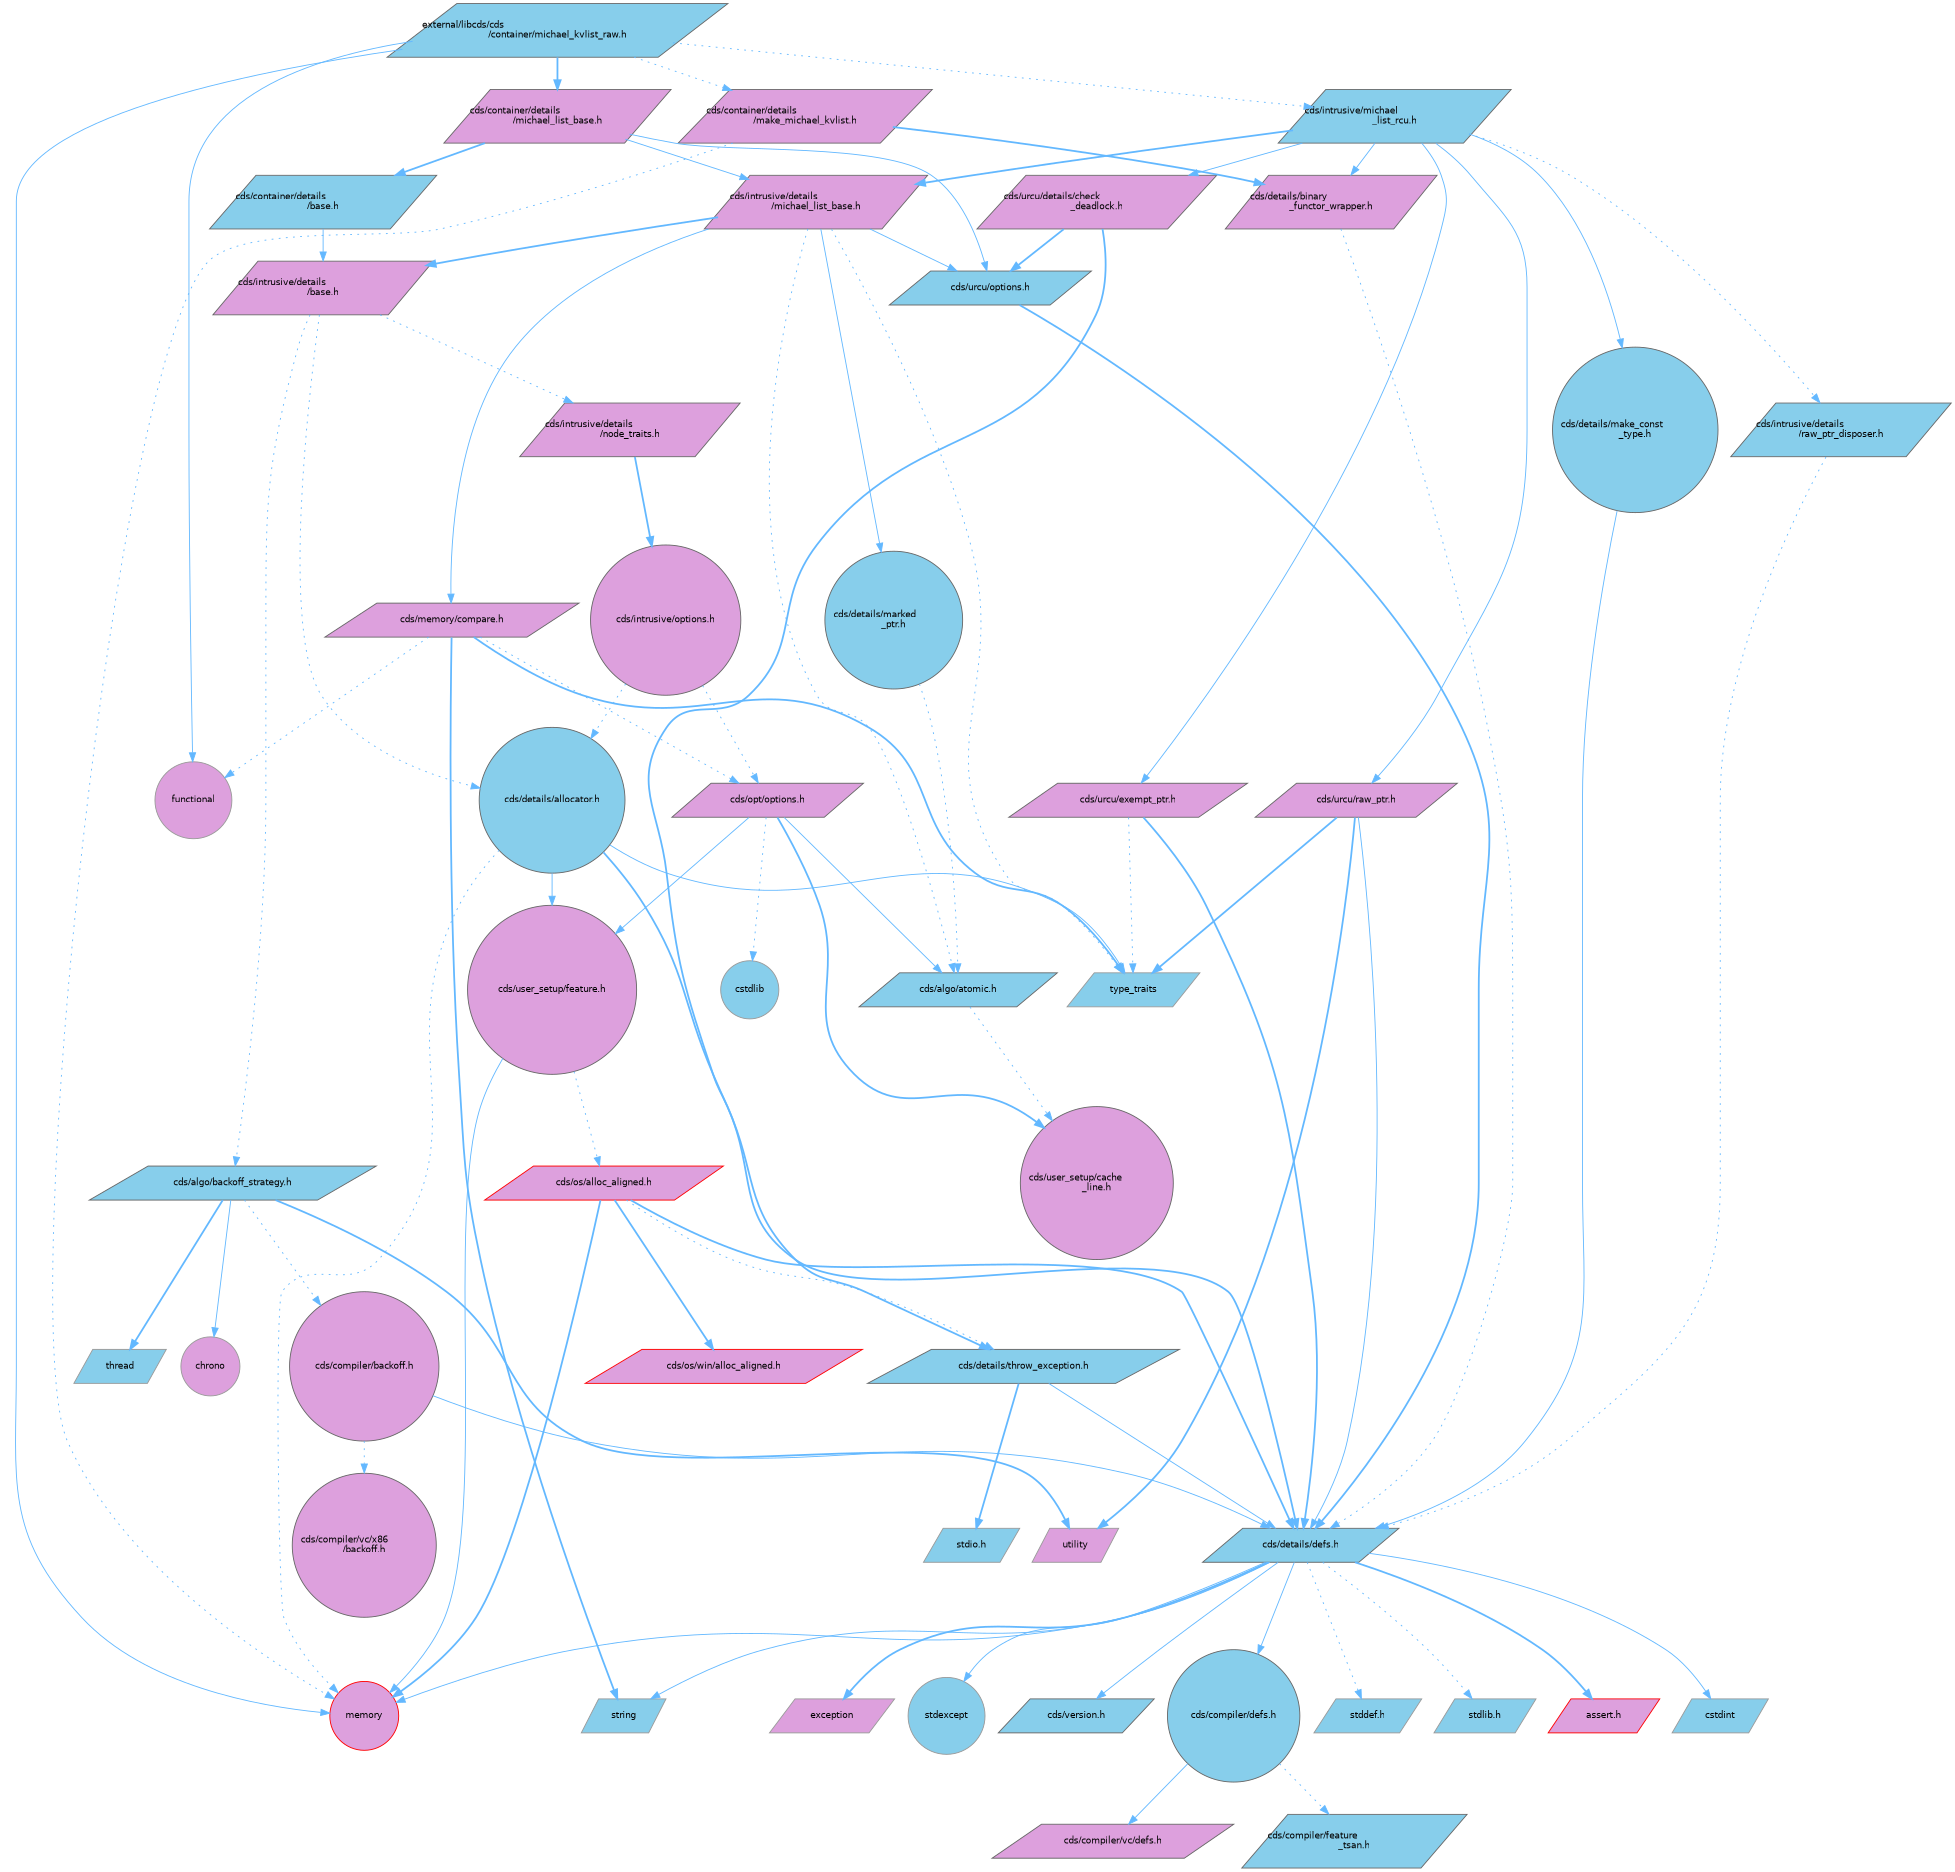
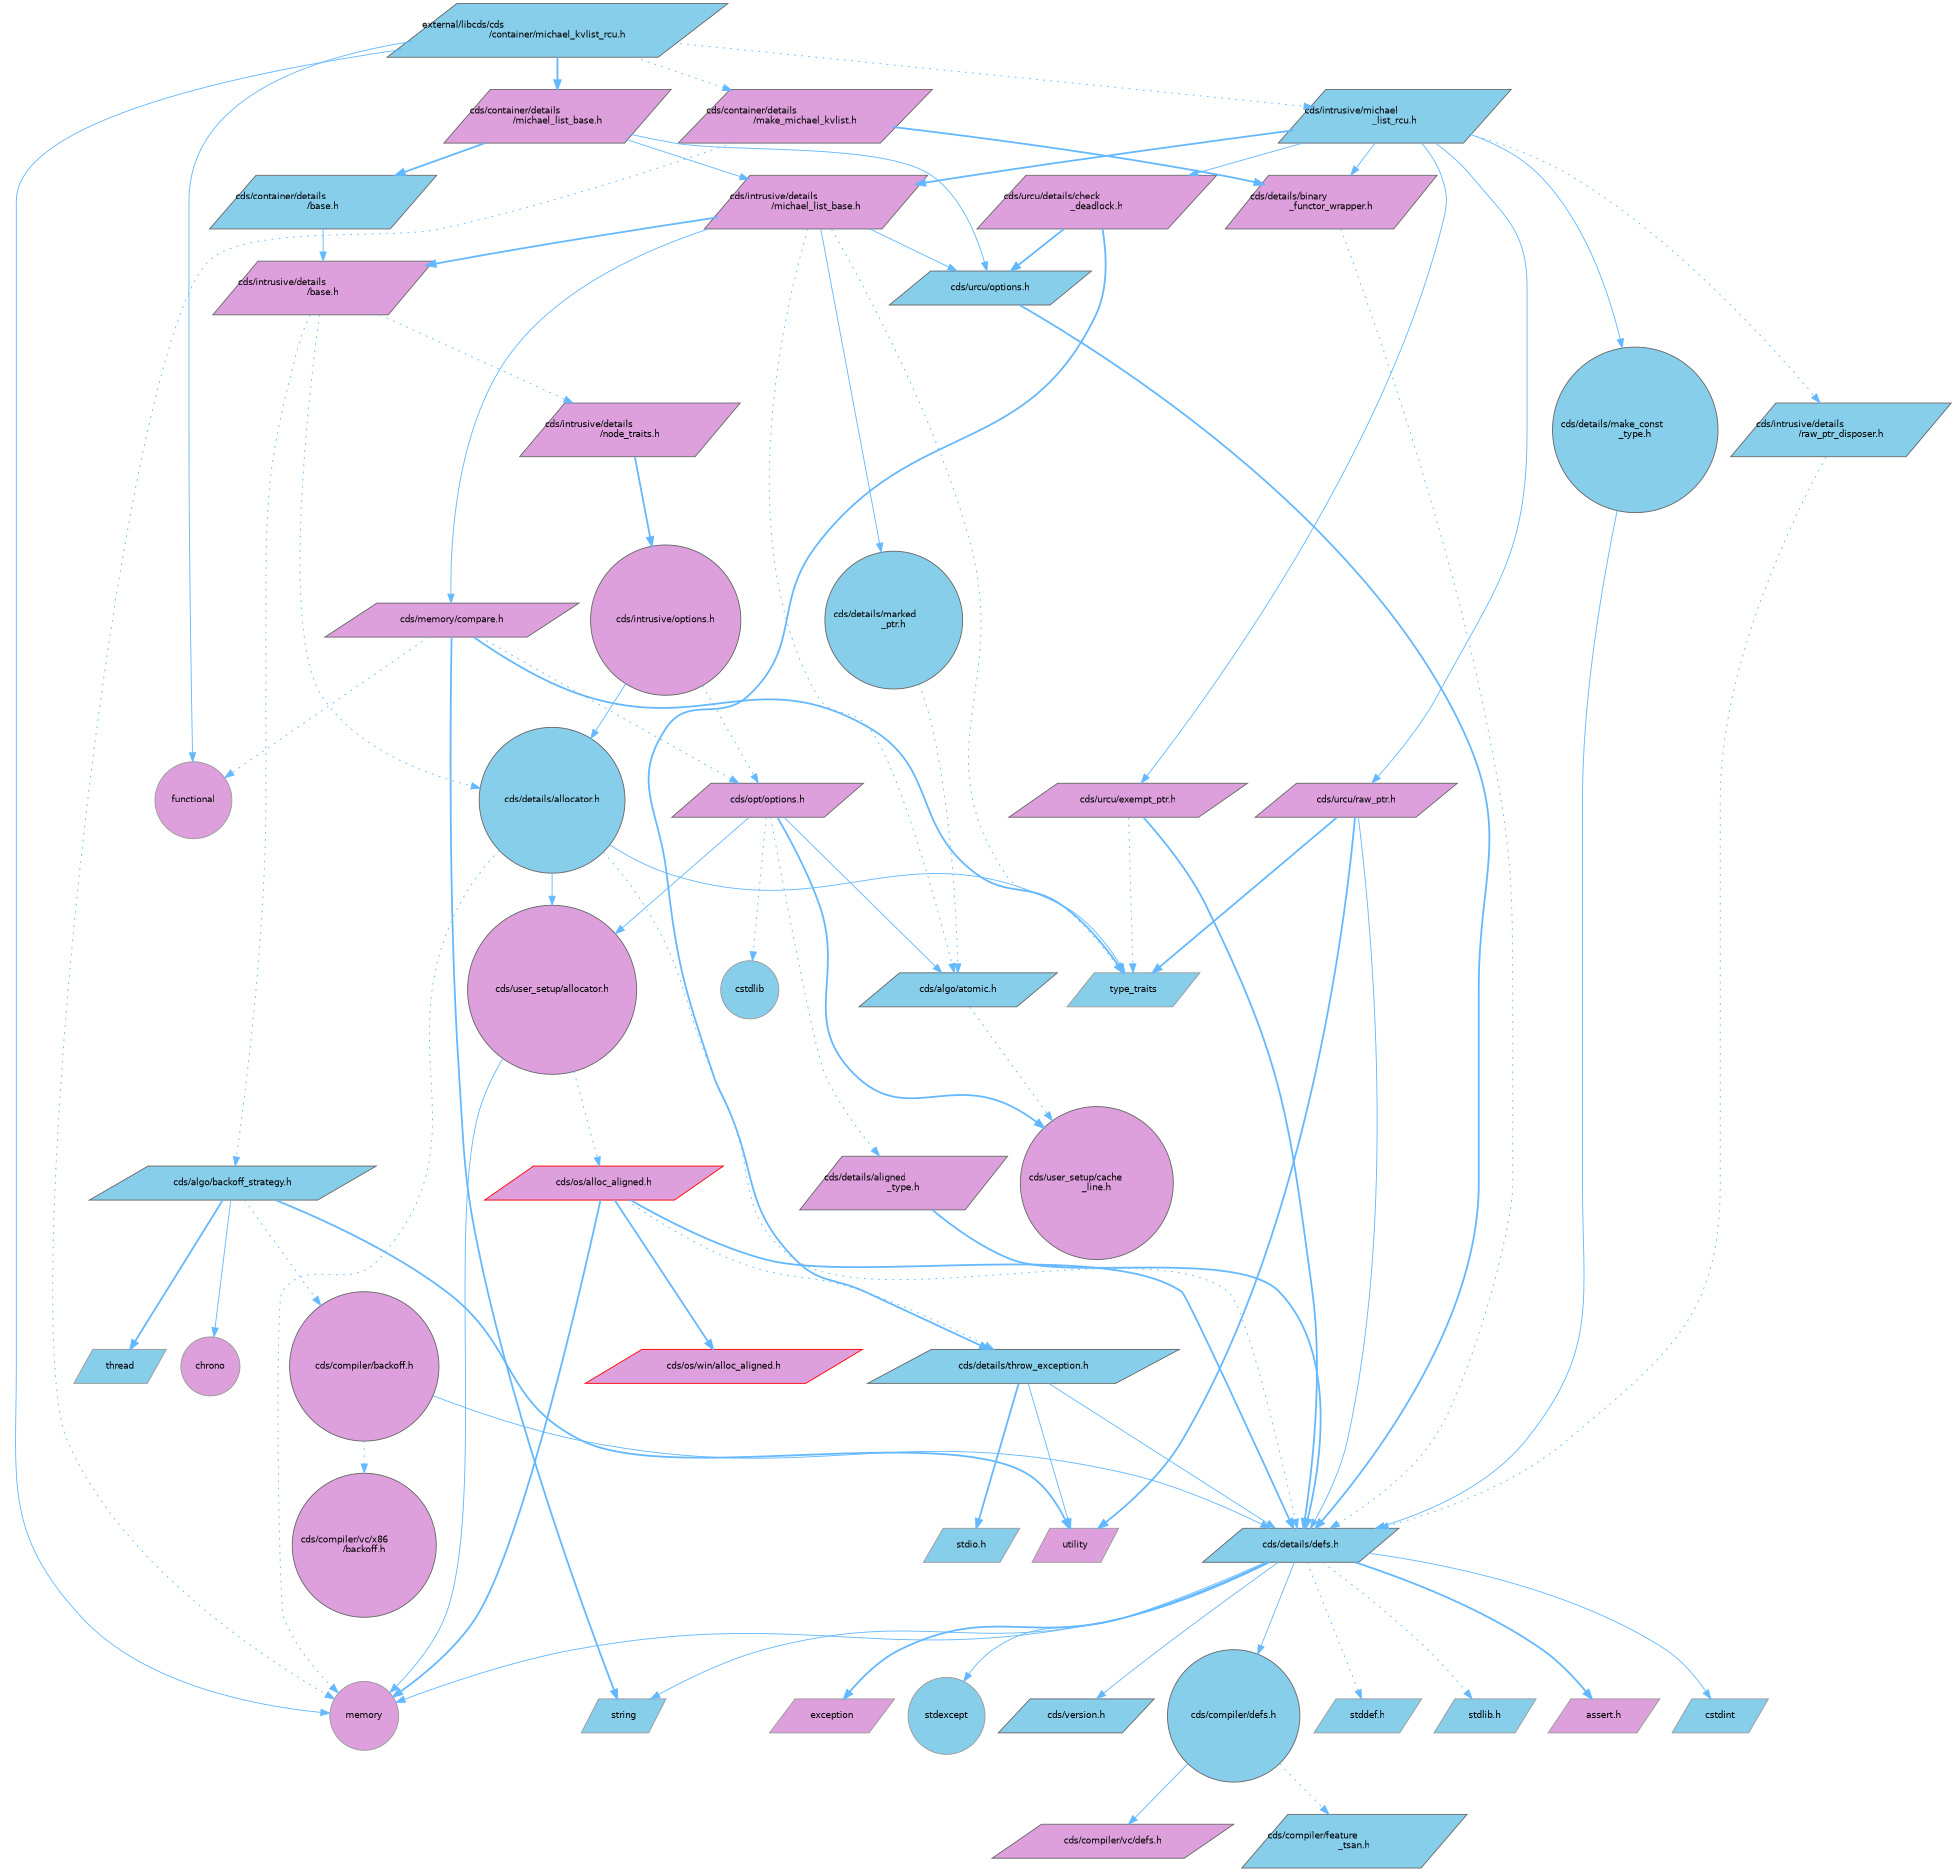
node "external/libcds/cds /container/michael_kvlist_raw.h": label "external/libcds/cds /container/michael_kvlist_raw.h" -> "external/libcds/cds /container/michael_kvlist_rcu.h"
edge "cds/intrusive/options.h" -> "cds/details/allocator.h": style dotted -> solid
node "cds/user_setup/feature.h": label "cds/user_setup/feature.h" -> "cds/user_setup/allocator.h"
node "cds/details/aligned _type.h": added
edge "cds/details/allocator.h" -> "cds/details/defs.h": style bold -> dotted
edge "cds/details/throw_exception.h" -> "utility": added
node "memory": color red -> grey60
node "assert.h": color red -> grey60
